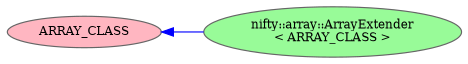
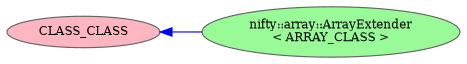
node "ARRAY_CLASS": label "ARRAY_CLASS" -> "CLASS_CLASS"
